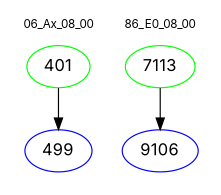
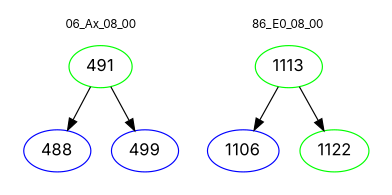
node "401": label "401" -> "491"
node "7113": label "7113" -> "1113"
node "488": added
node "9106": label "9106" -> "1106"
node "1122": added
